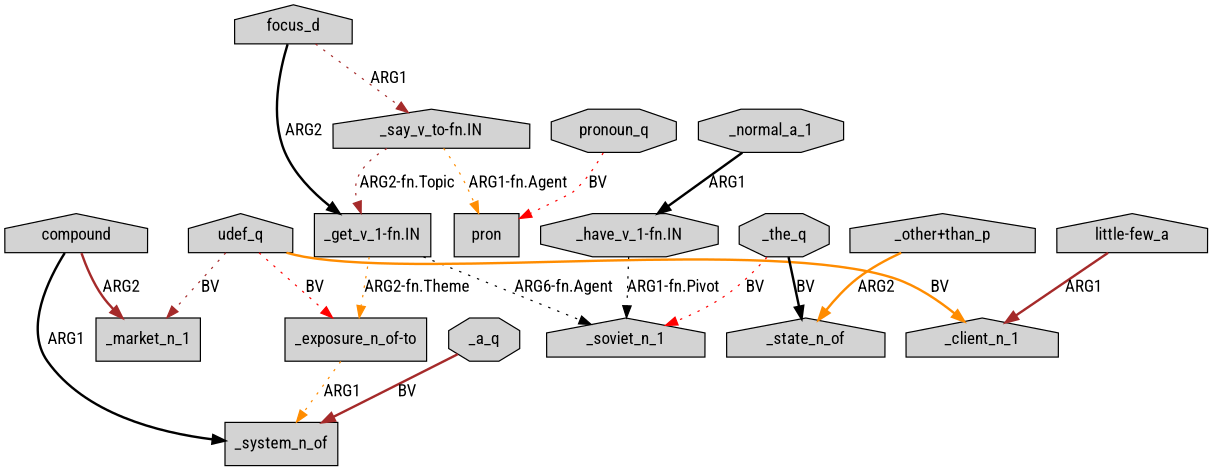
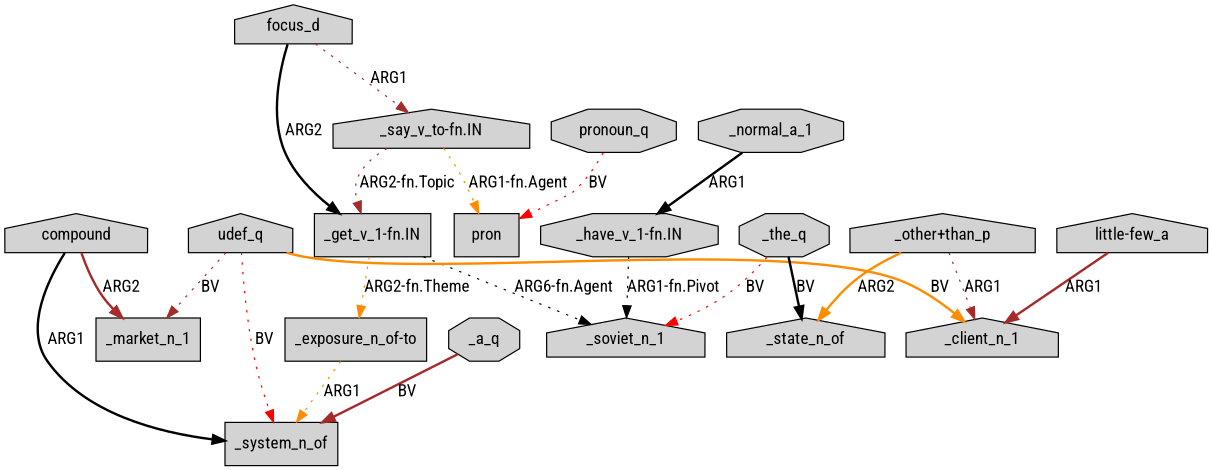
edge "_other+than_p" -> "_client_n_1": added, label "ARG1"
edge "udef_q" -> "_exposure_n_of-to": now "udef_q" -> "_system_n_of"
